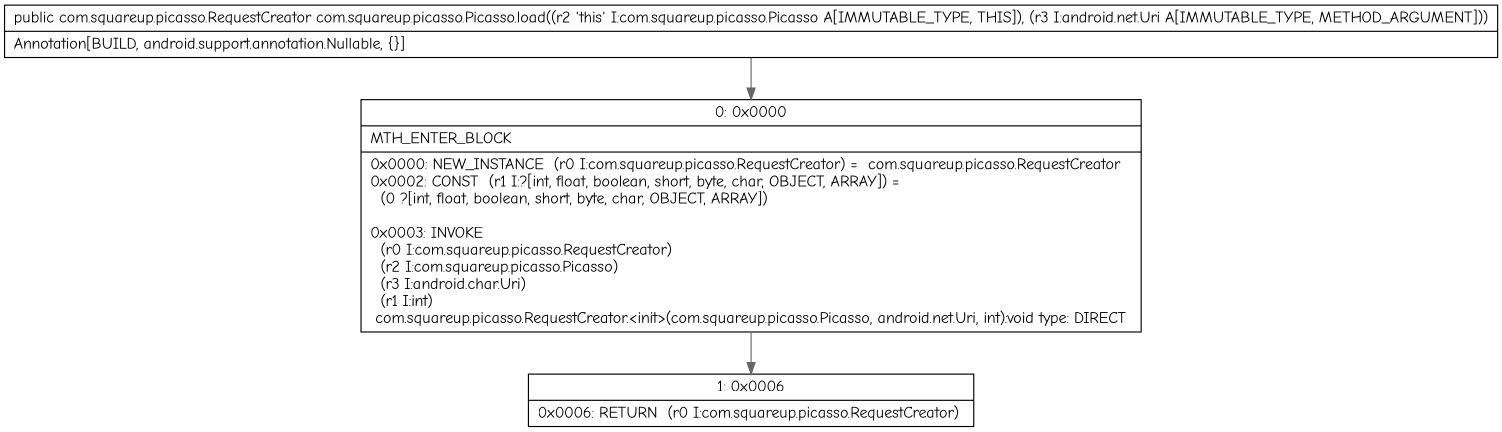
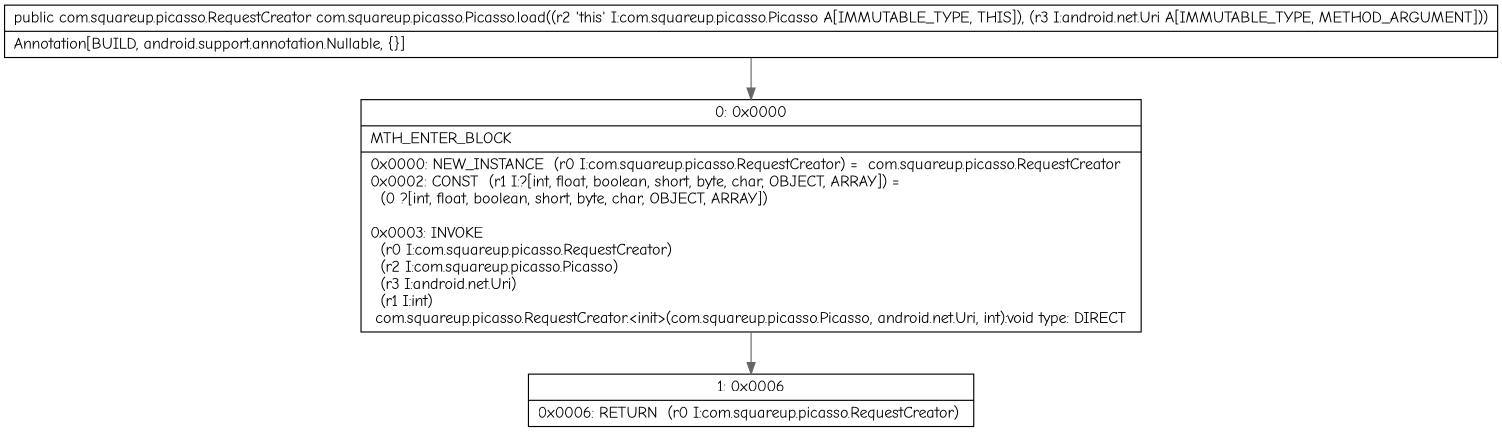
node "0: 0x0000": text "(r3 I:android.char.Uri)" -> "(r3 I:android.net.Uri)"
